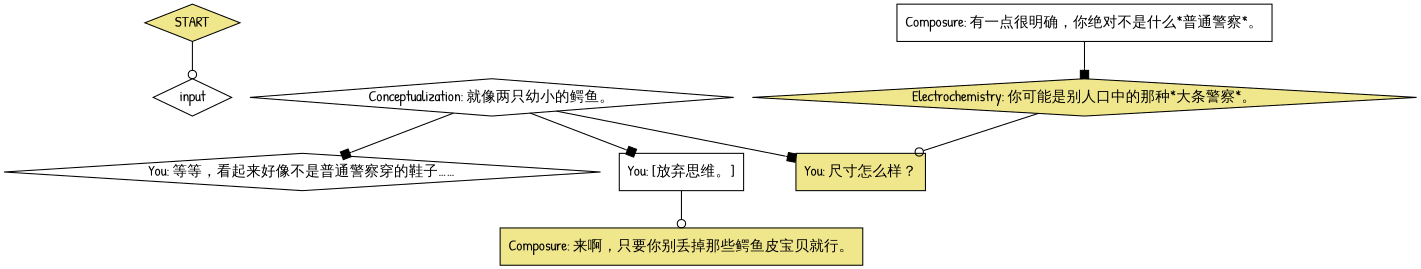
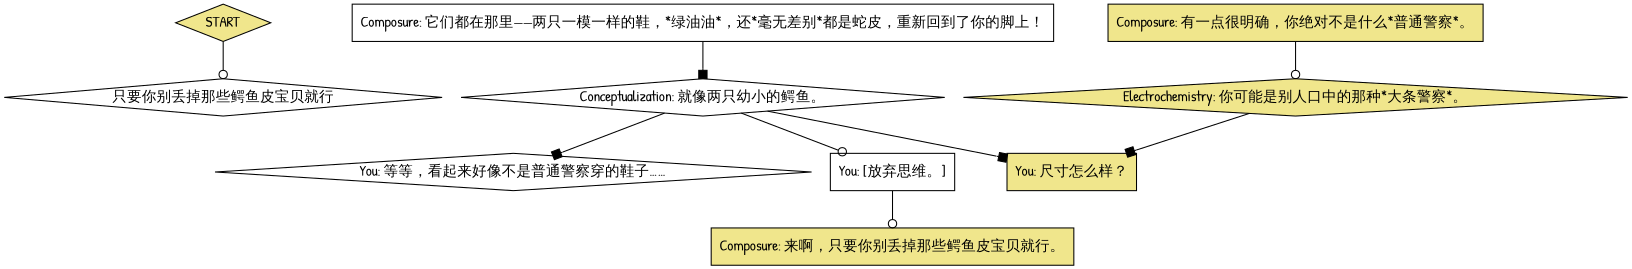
node "Composure: 它们都在那里——两只一模一样的鞋，*绿油油*，还*毫无差别*都是蛇皮，重新回到了你的脚上！": added
node "Composure: 有一点很明确，你绝对不是什么*普通警察*。": fillcolor white -> khaki
edge "Composure: 有一点很明确，你绝对不是什么*普通警察*。" -> "Electrochemistry: 你可能是别人口中的那种*大条警察*。": arrowhead box -> odot
node "input": label "input" -> "只要你别丢掉那些鳄鱼皮宝贝就行"
edge "Conceptualization: 就像两只幼小的鳄鱼。" -> "You: [放弃思维。]": arrowhead box -> odot
edge "Electrochemistry: 你可能是别人口中的那种*大条警察*。" -> "You: 尺寸怎么样？": arrowhead odot -> box
